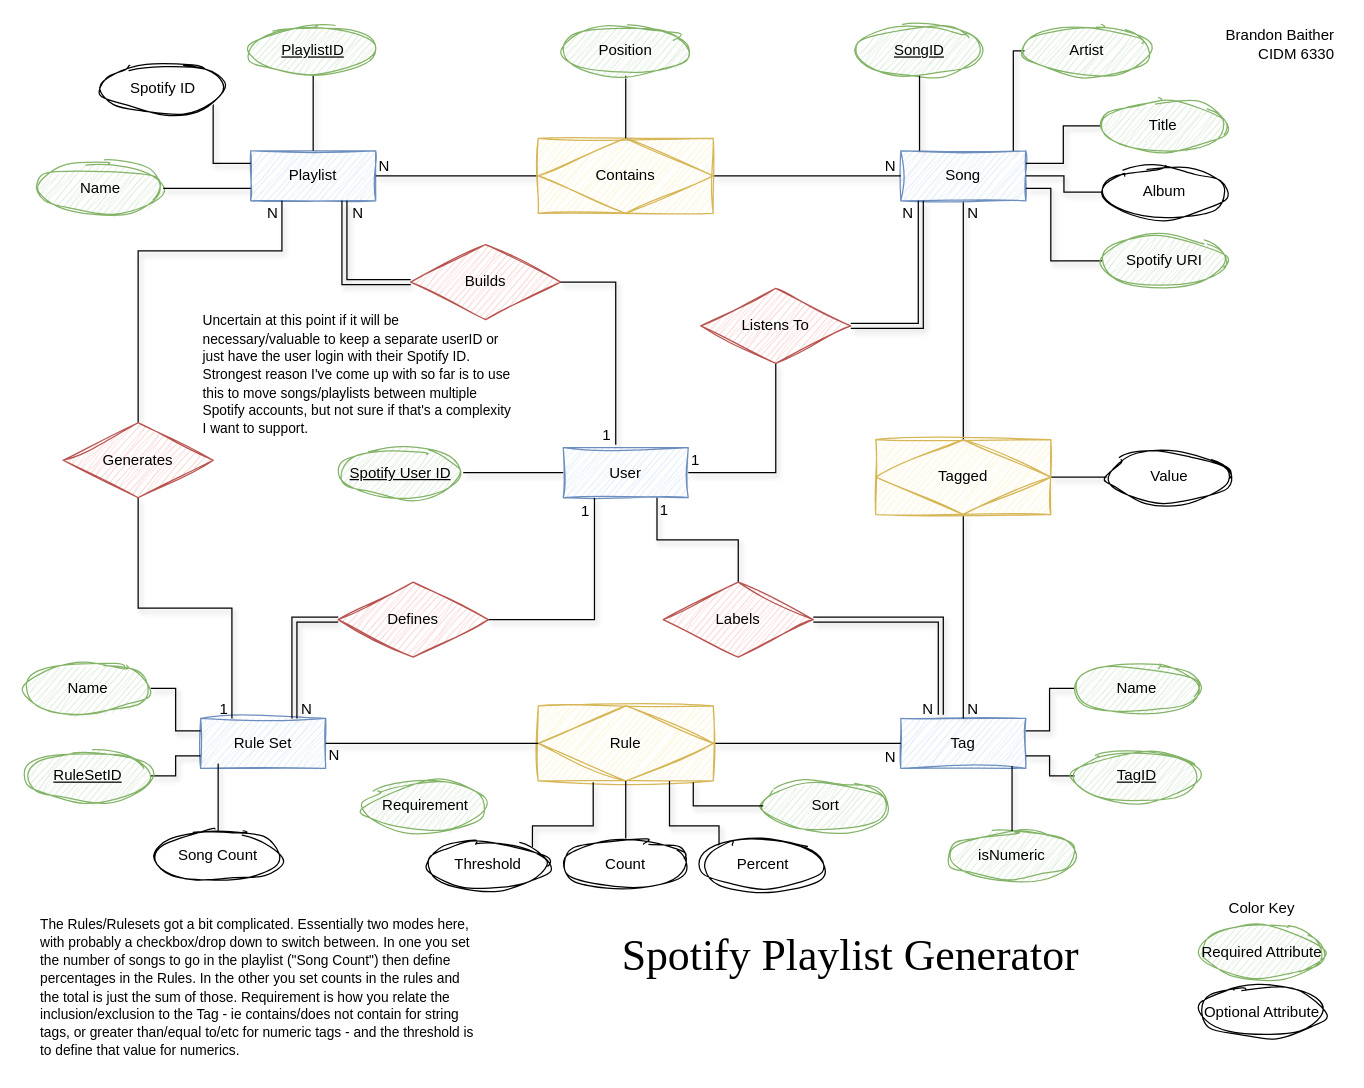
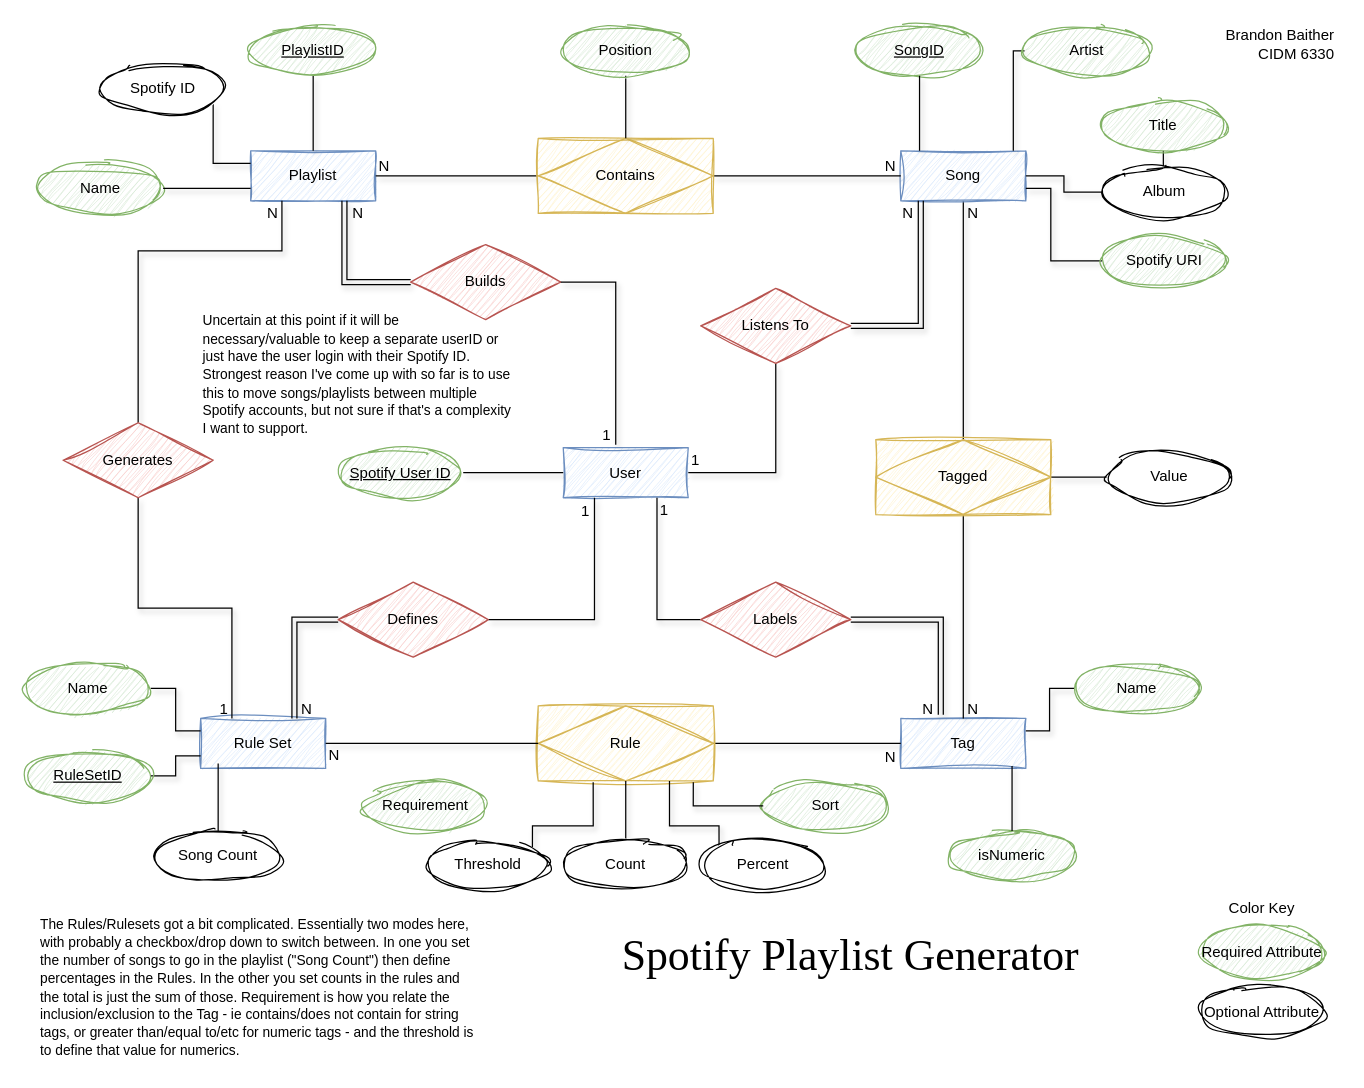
edge "Title" -- "Song": now "Title" -- "Album"
node "Labels": moved (738, 619) -> (776, 619)
edge "Tag" -- "TagID": removed
node "TagID": removed
